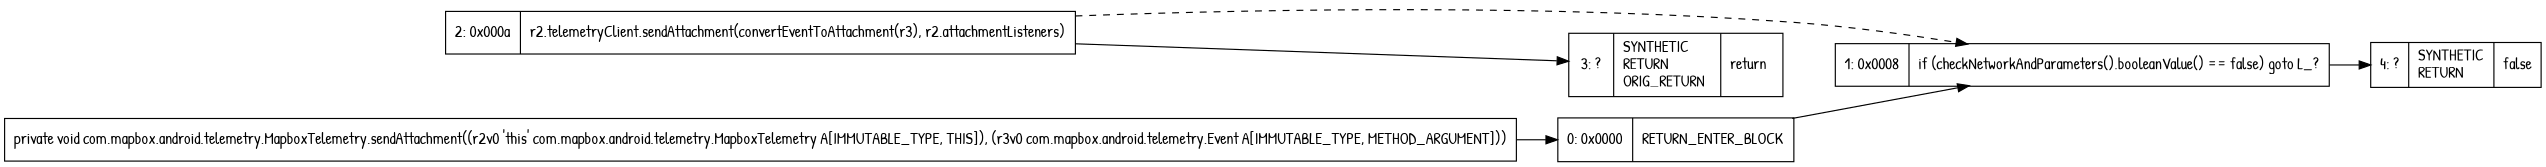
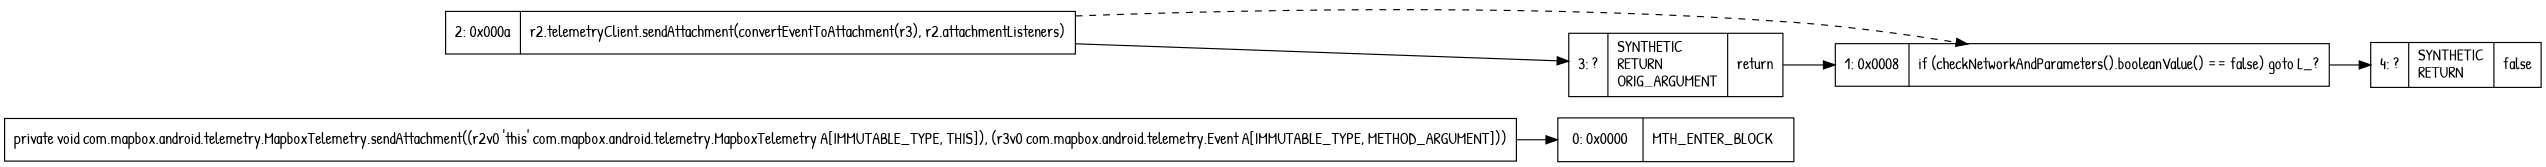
node "3: ?": text "ORIG_RETURN" -> "ORIG_ARGUMENT"
edge "0: 0x0000" -> "1: 0x0008": now "3: ?" -> "1: 0x0008"
node "0: 0x0000": text "RETURN_ENTER_BLOCK" -> "MTH_ENTER_BLOCK"
